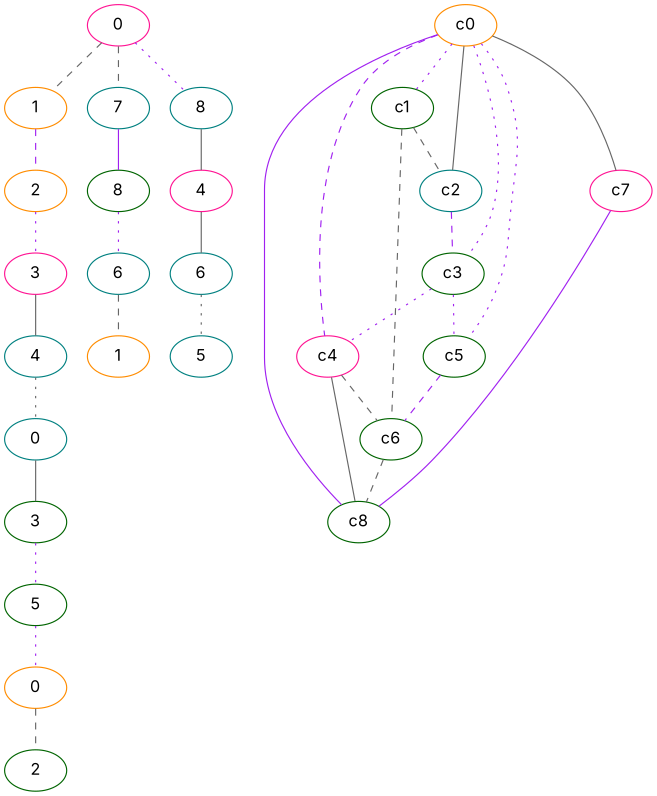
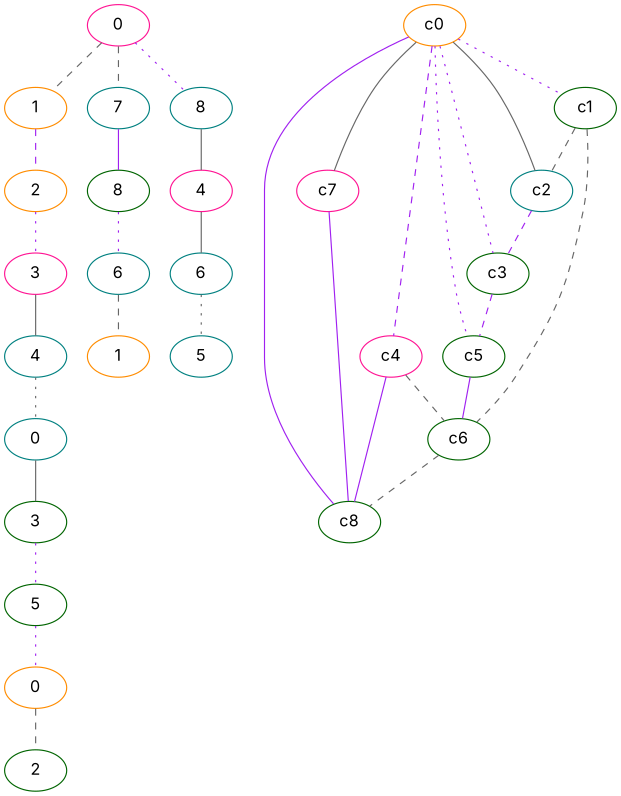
edge "c3" -- "c5": style dotted -> dashed
edge "c3" -- "c4": removed
edge "c5" -- "c6": style dashed -> solid
edge "c4" -- "c8": color gray40 -> purple
